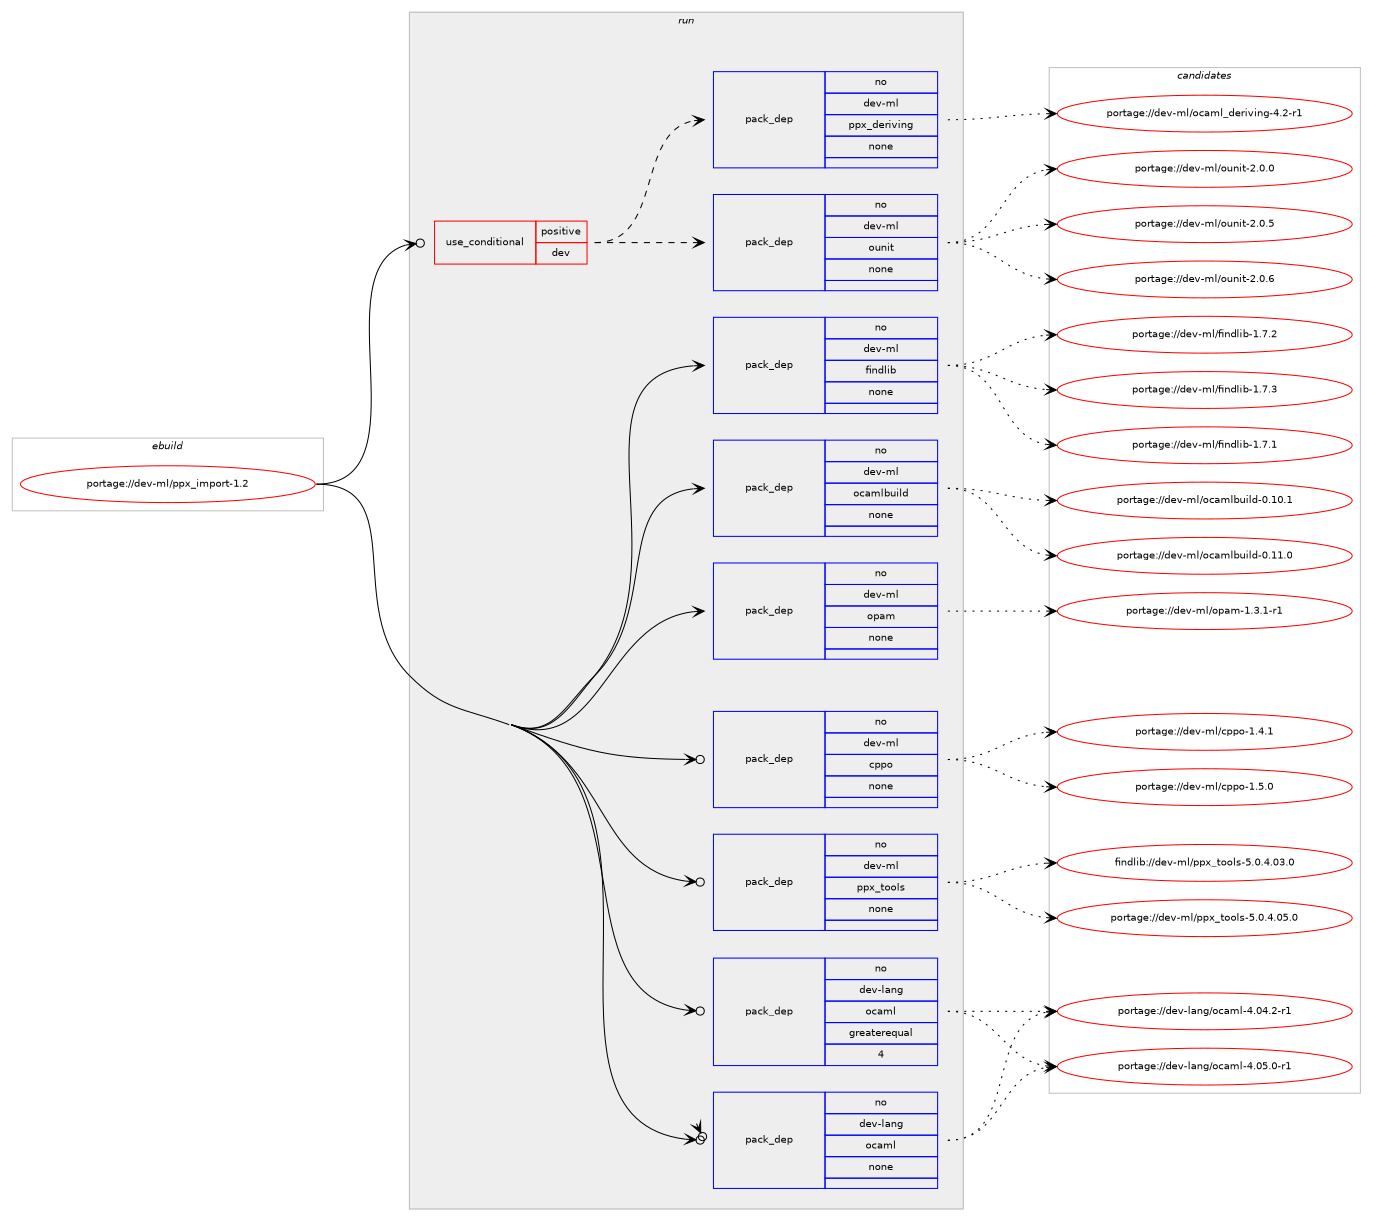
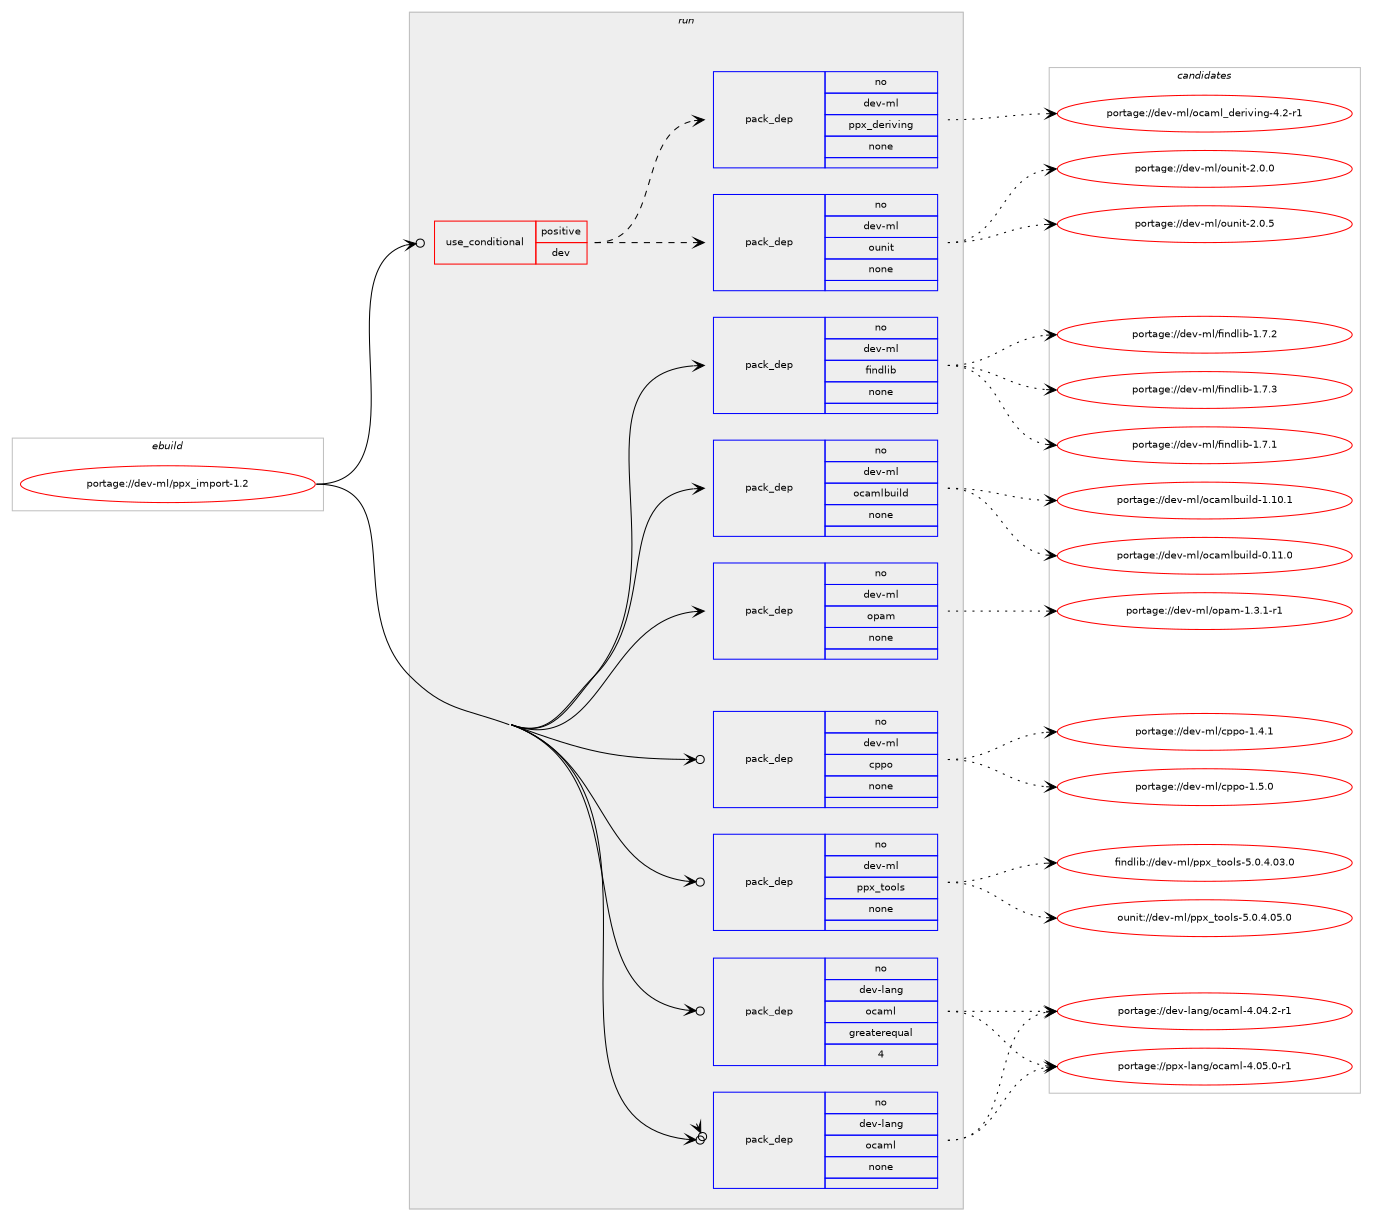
node "portage://dev-ml/ounit-2.0.6": removed
node "portage://dev-ml/ocamlbuild-0.10.1": label "portage://dev-ml/ocamlbuild-0.10.1" -> "portage://dev-ml/ocamlbuild-1.10.1"
node "portage://dev-ml/ppx_tools-5.0.4.05.0": label "portage://dev-ml/ppx_tools-5.0.4.05.0" -> "ounit://dev-ml/ppx_tools-5.0.4.05.0"
node "portage://dev-lang/ocaml-4.05.0-r1": label "portage://dev-lang/ocaml-4.05.0-r1" -> "portage://ppx-lang/ocaml-4.05.0-r1"
